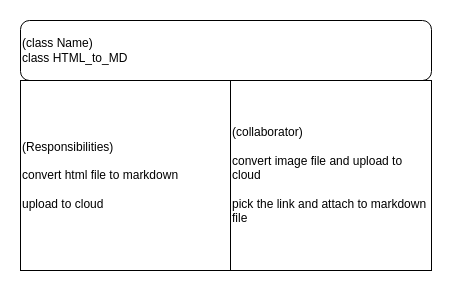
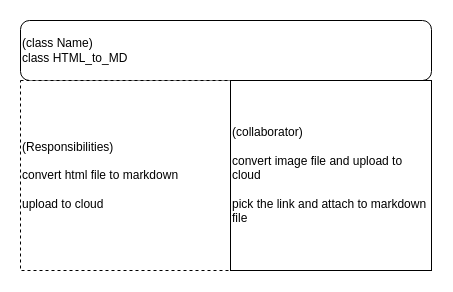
node "(Responsibilities) convert html file to markdown upload to cloud": style solid -> dashed
